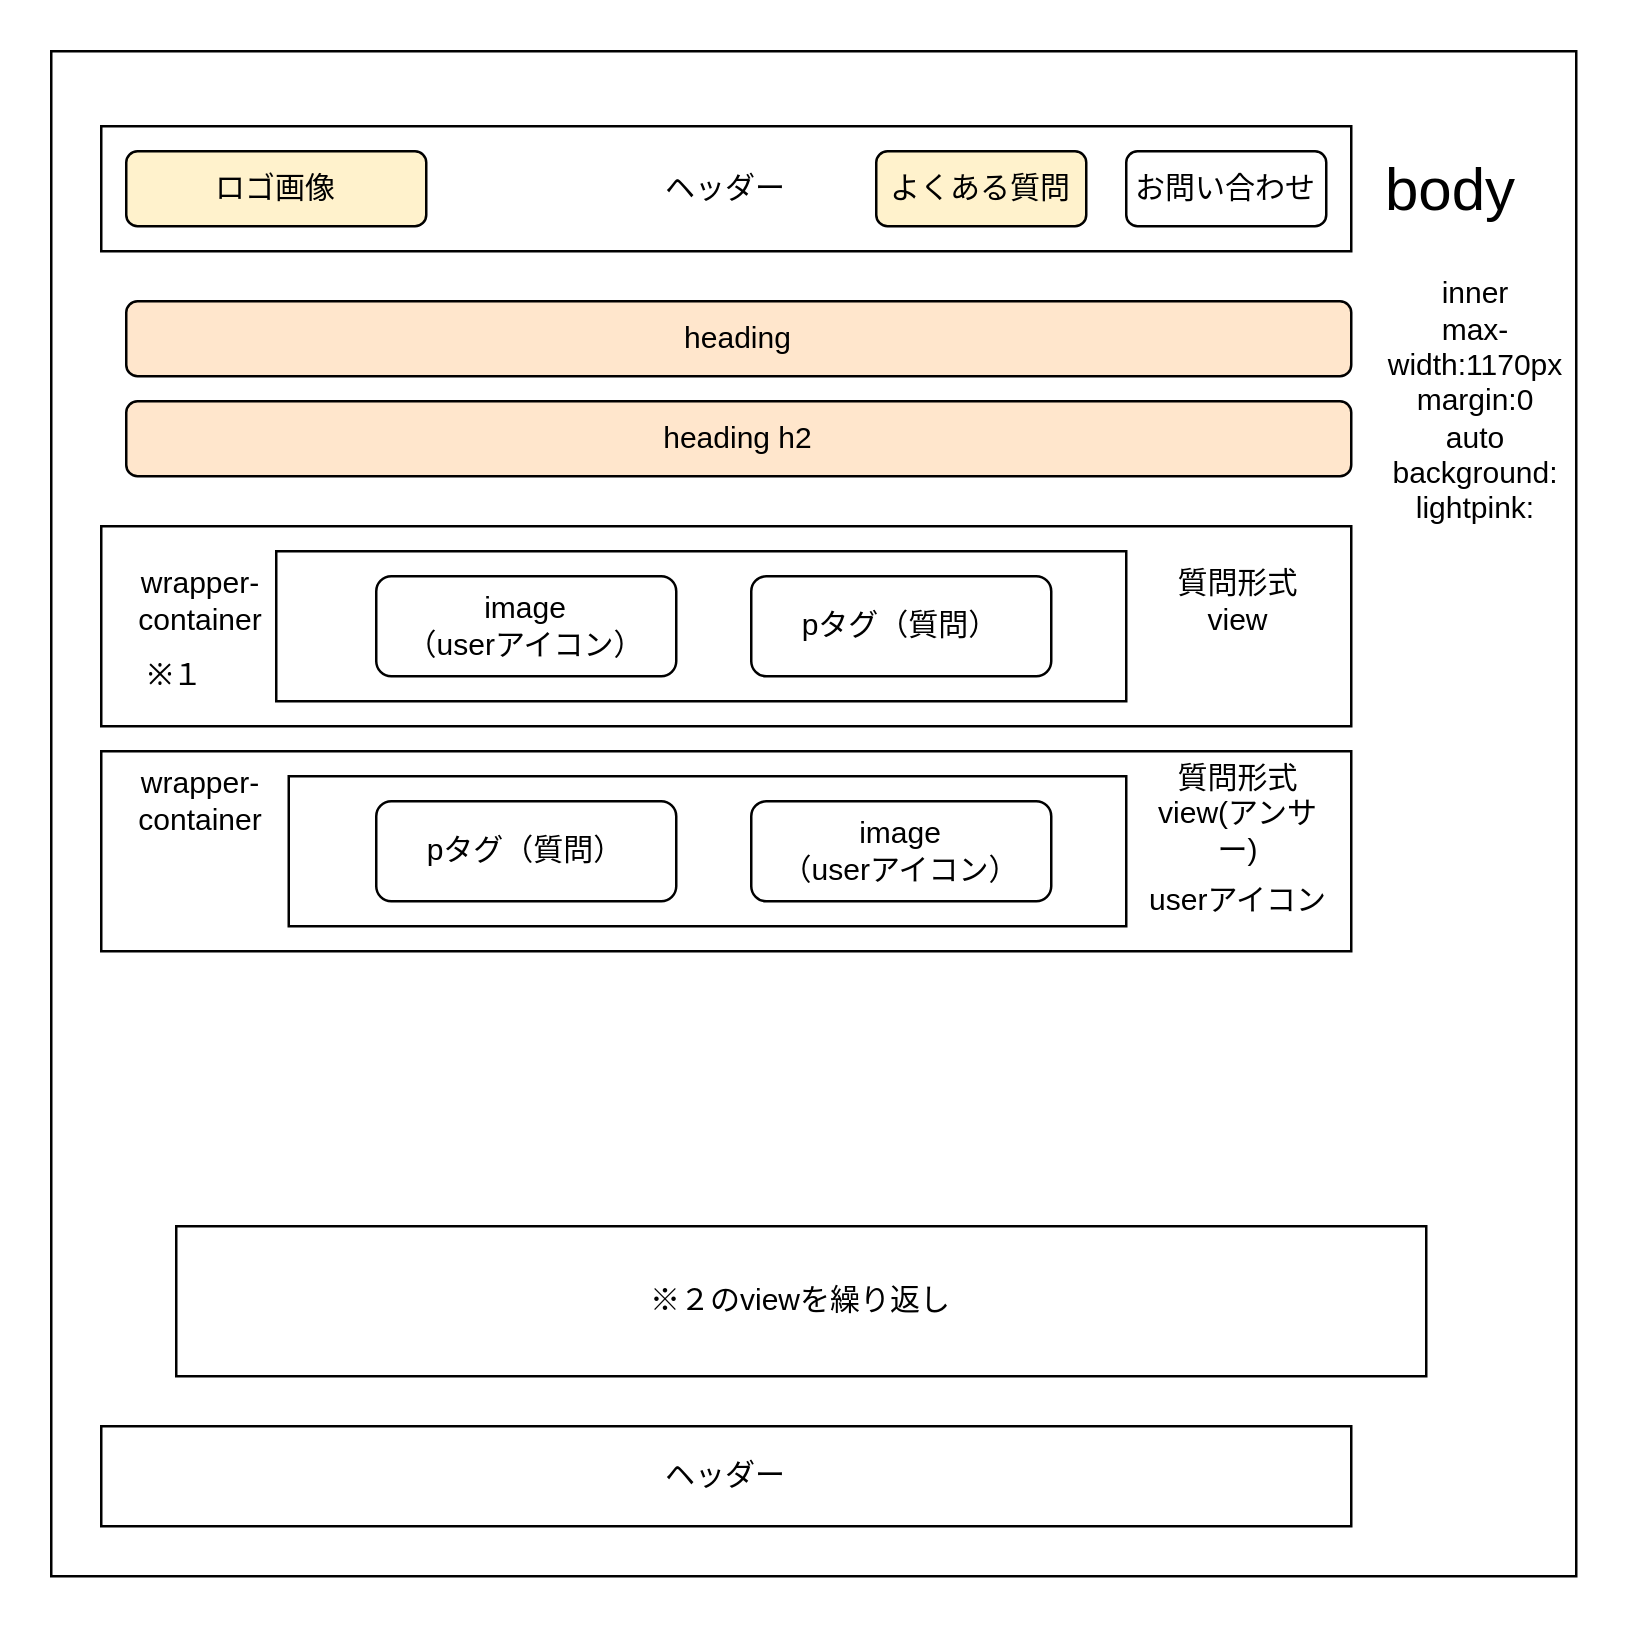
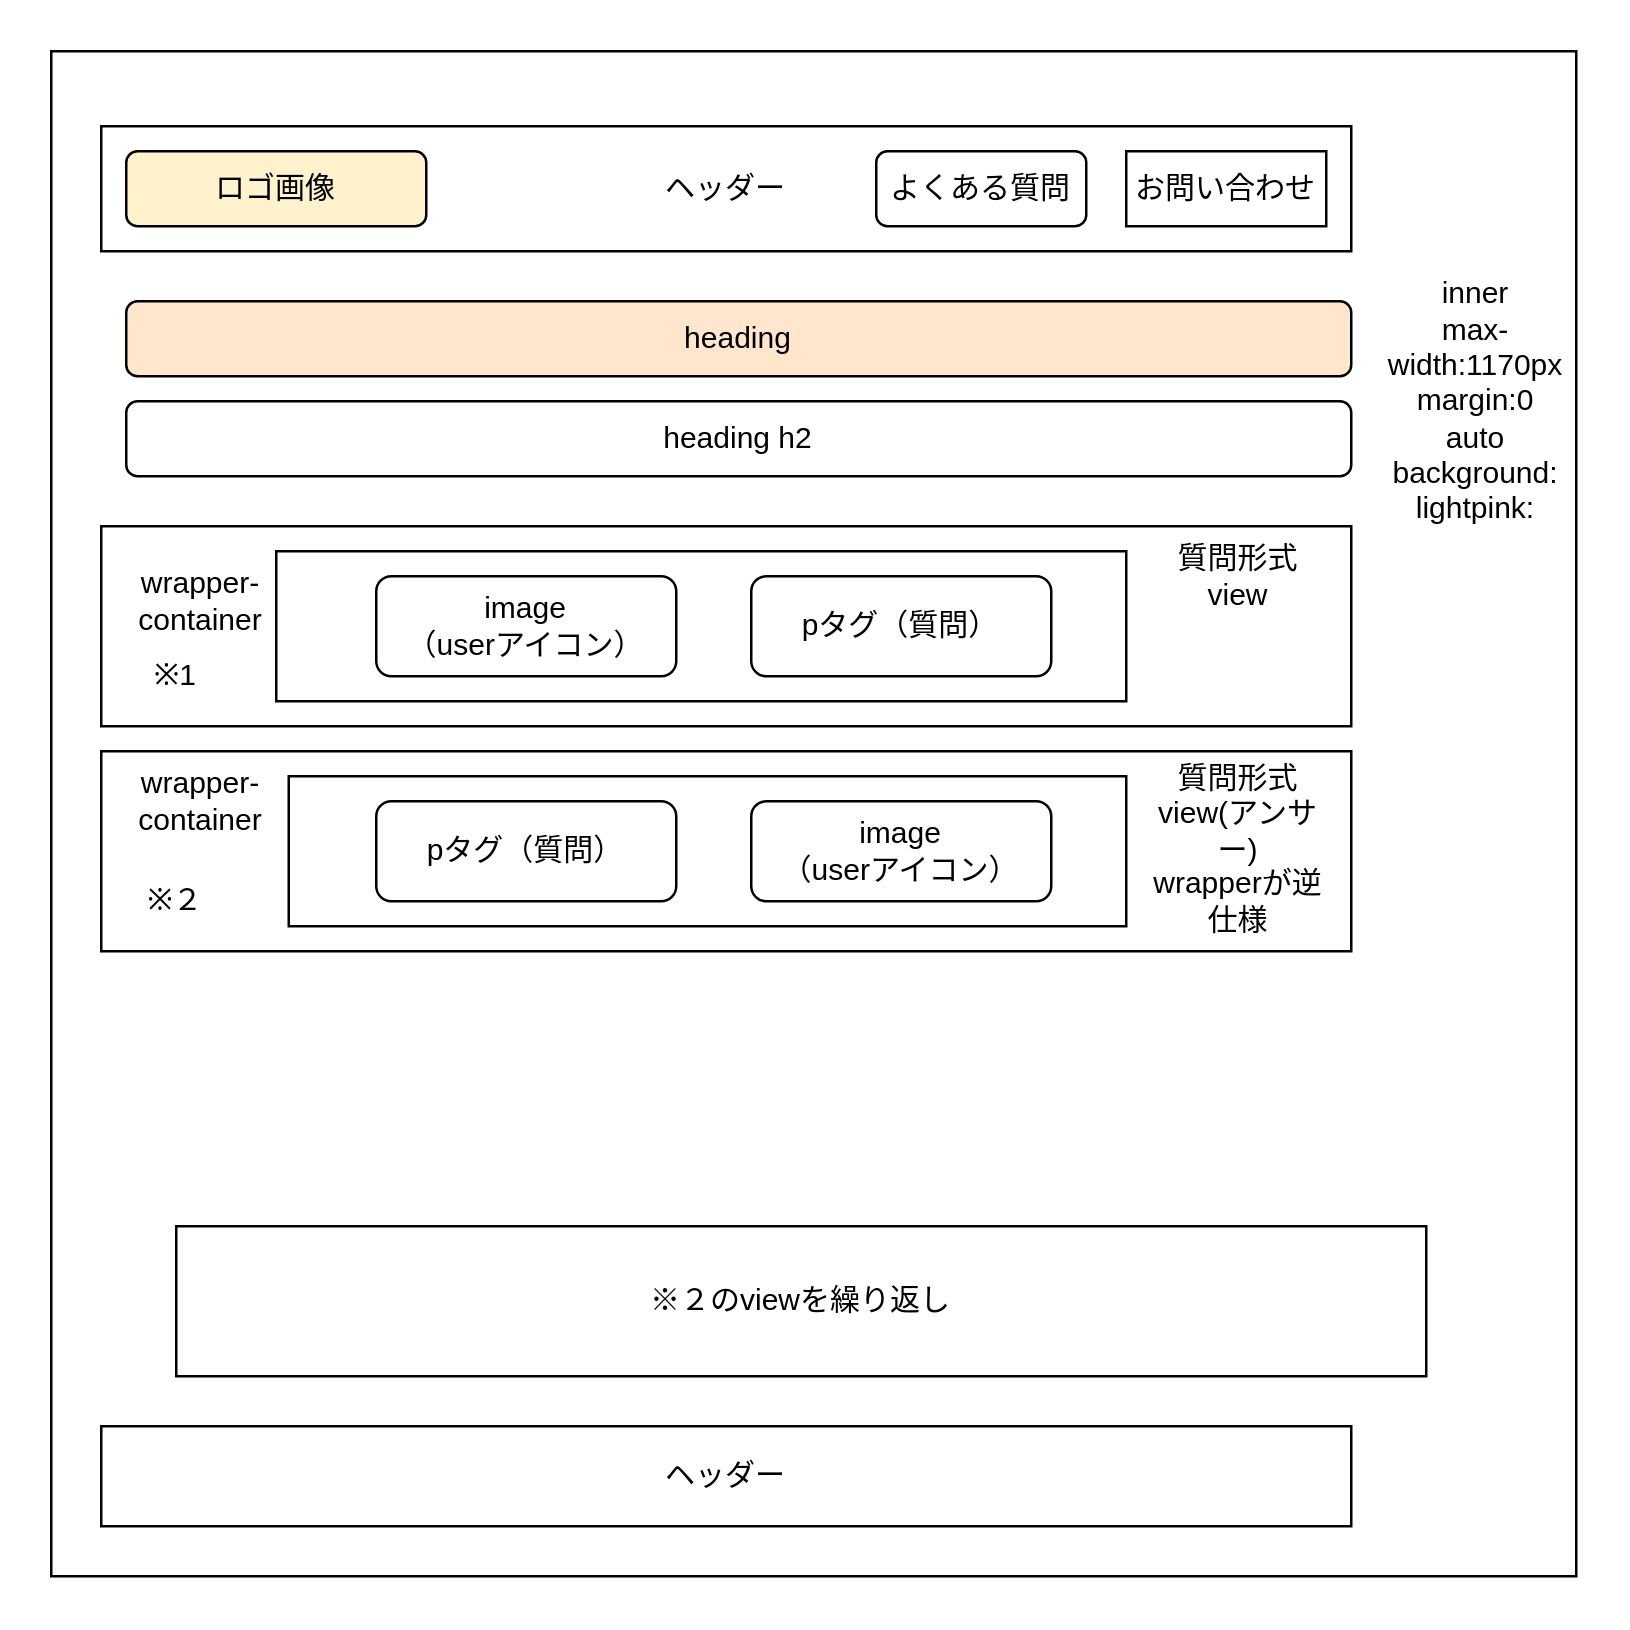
node "よくある質問": fillcolor #fff2cc -> #ffffff
node "お問い合わせ": shape rounded rectangle -> rectangle
node "body": removed
node "heading h2": fillcolor #ffe6cc -> #ffffff
node "質問形式view": moved (1239, 601) -> (1239, 576)
node "※１": label "※１" -> "※1"
node "※２": added
node "userアイコン": label "userアイコン" -> "wrapperが逆仕様"
